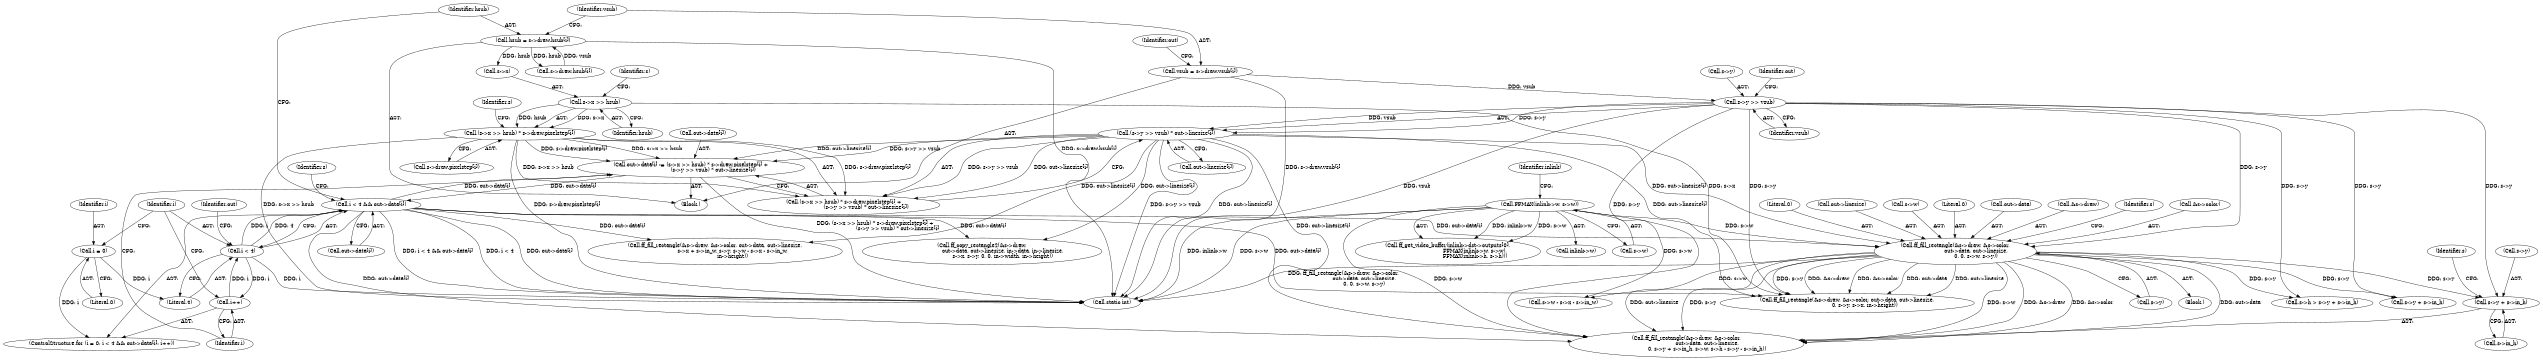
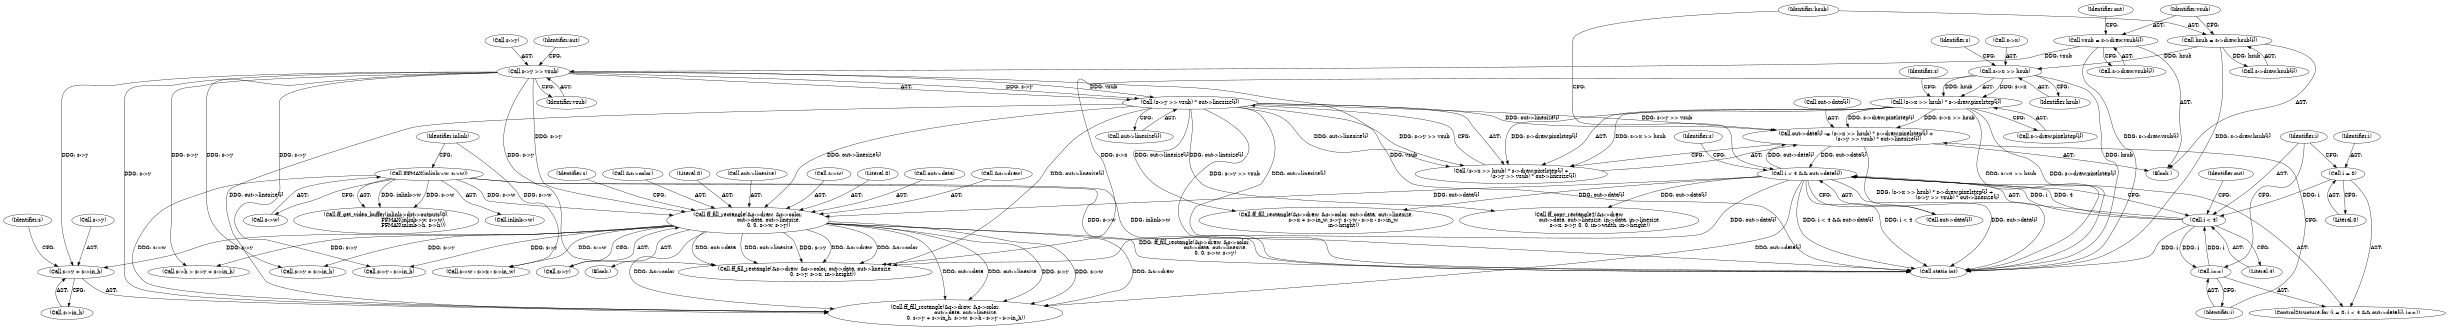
edge "(Call,hsub = s->draw.hsub[i])" -> "(Call,s->x)": now "(Call,hsub = s->draw.hsub[i])" -> "(Call,s->x >> hsub)"
edge "(Call,s->draw.hsub[i])" -> "(Call,hsub = s->draw.hsub[i])": label "DDG: vsub" -> "AST: "
node "(Call,s->draw.vsub[i])": added
edge "(Call,s->x >> hsub)" -> "(Call,static int)": added, label "DDG: hsub"
edge "(Call,FFMAX(inlink->w, s->w))" -> "(Call,s->w - s->x - s->in_w)": now "(Identifier,inlink)" -> "(Call,s->w - s->x - s->in_w)"
node "(Call,s->y - s->in_h)": added
edge "(Call,i = 0)" -> "(Literal,4)": now "(Call,i = 0)" -> "(Call,i < 4)"
edge "(Call,i = 0)" -> "(ControlStructure,for (i = 0; i < 4 && out->data[i]; i++))": label "DDG: i" -> "AST: "
